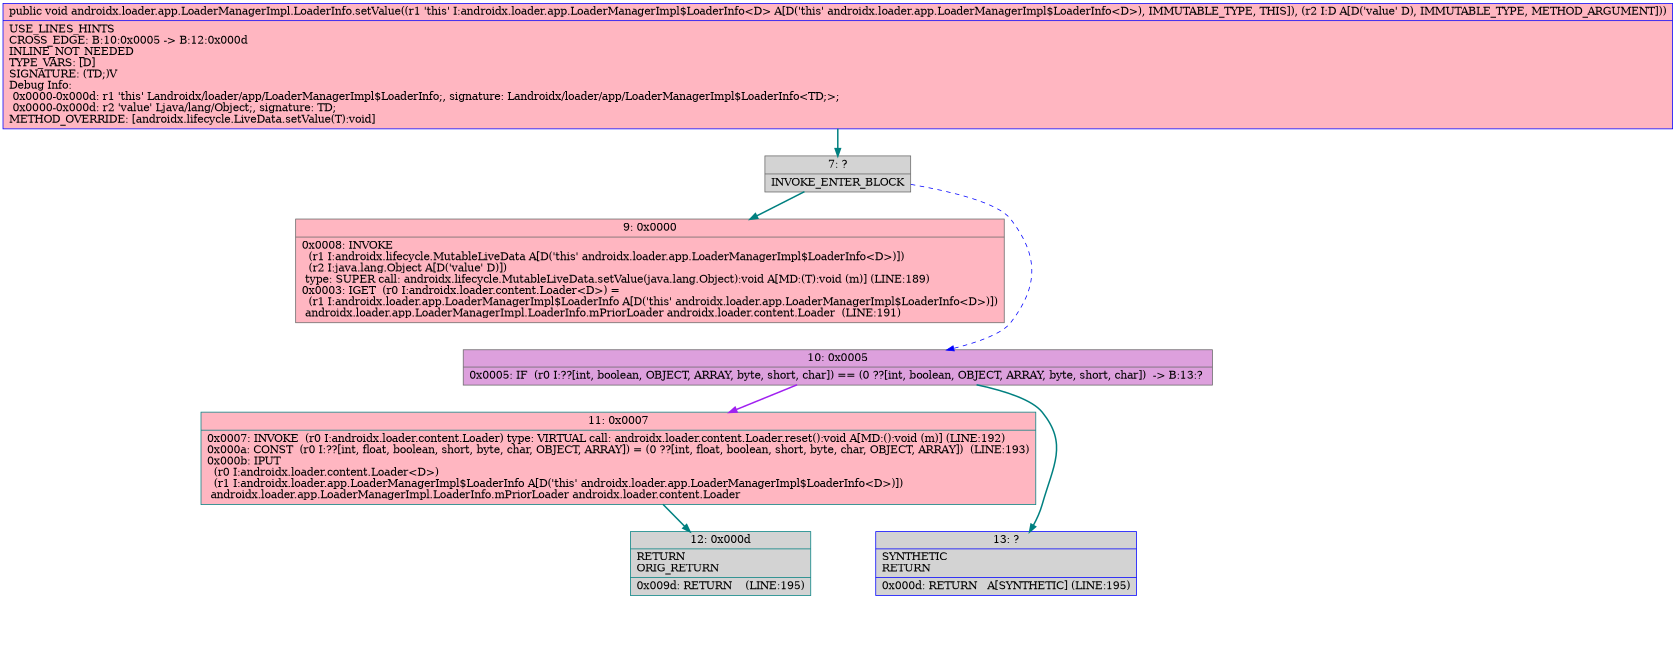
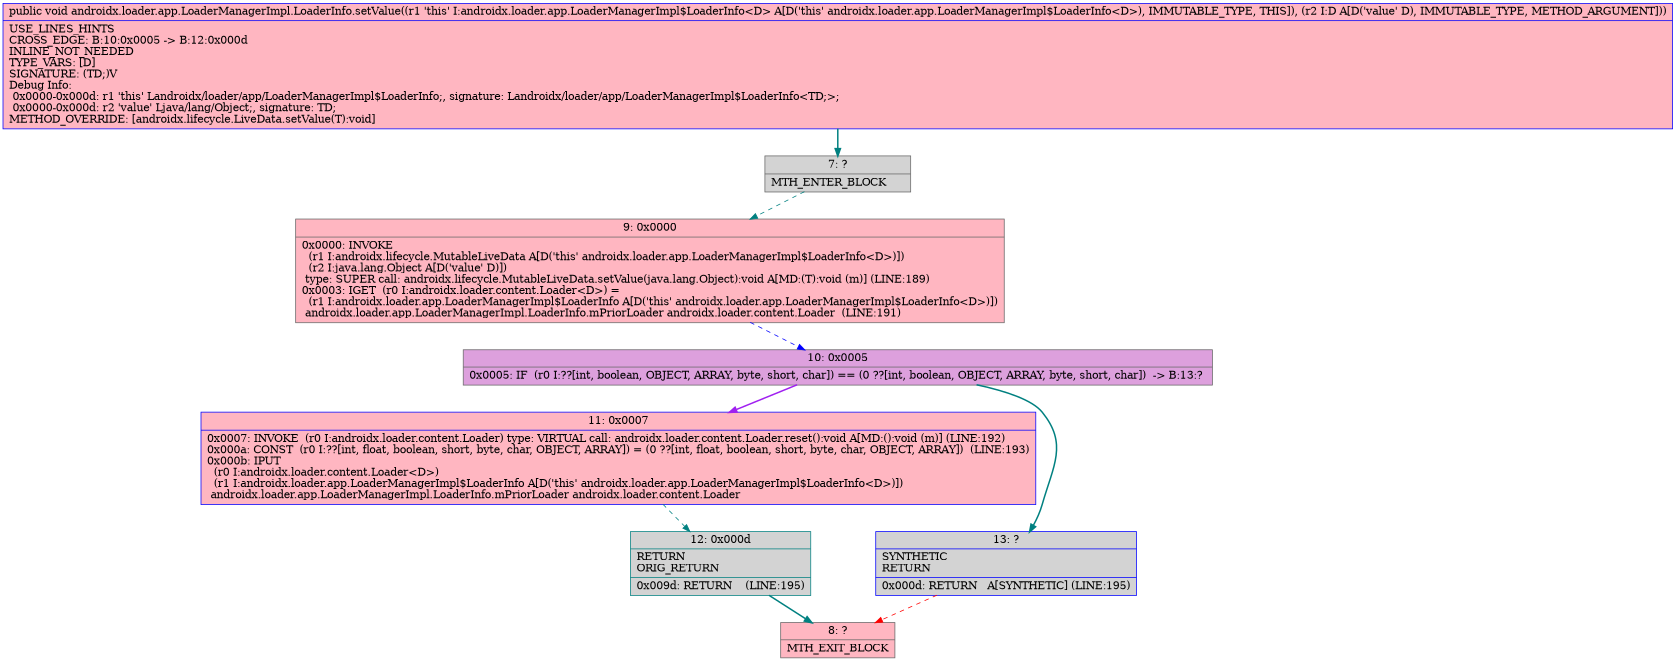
node "7: ?": text "INVOKE_ENTER_BLOCK" -> "MTH_ENTER_BLOCK"
edge "7: ?" -> "9: 0x0000": style bold -> dashed
node "9: 0x0000": text "0x0008: INVOKE" -> "0x0000: INVOKE"
edge "7: ?" -> "10: 0x0005": now "9: 0x0000" -> "10: 0x0005"
node "11: 0x0007": color teal -> blue
edge "11: 0x0007" -> "12: 0x000d": style bold -> dashed
node "8: ?": added
